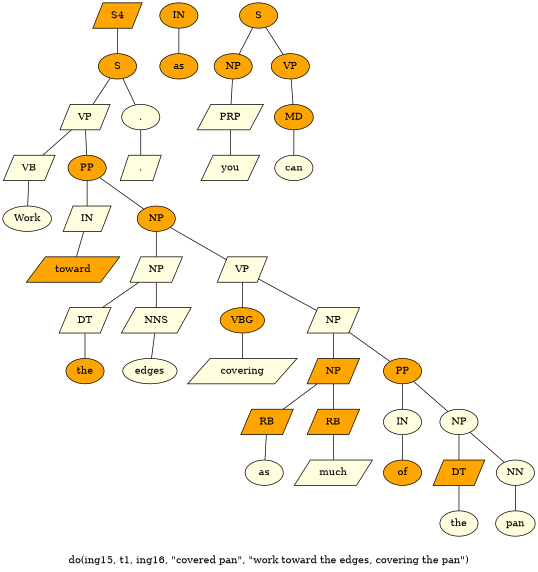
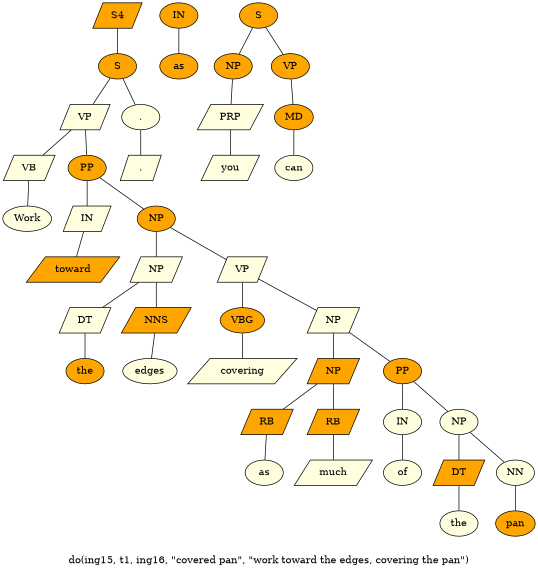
node "NNS": fillcolor lightyellow -> orange
node "of": fillcolor orange -> lightyellow
node "pan": fillcolor lightyellow -> orange
